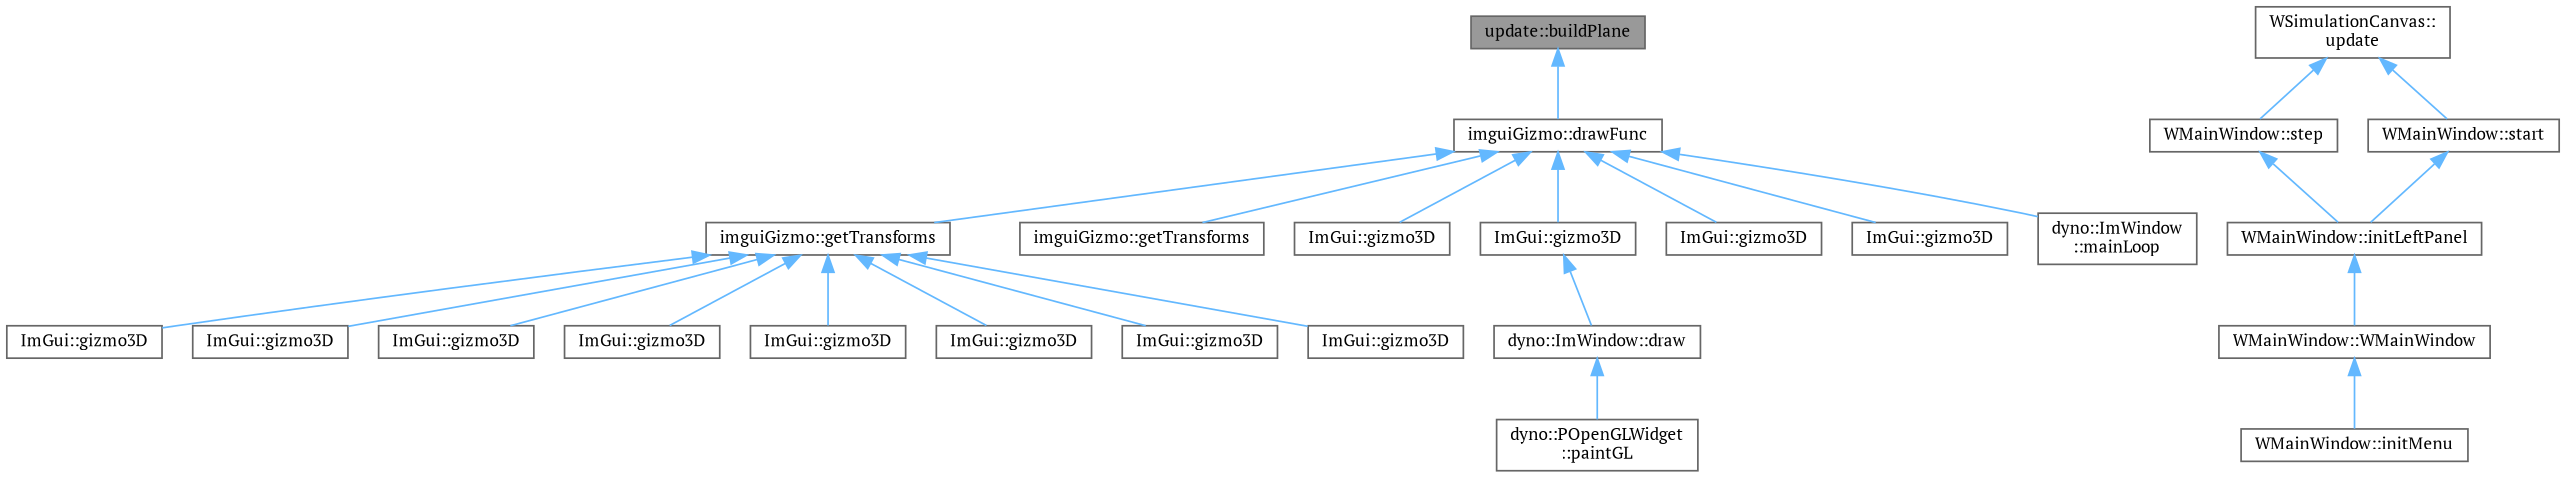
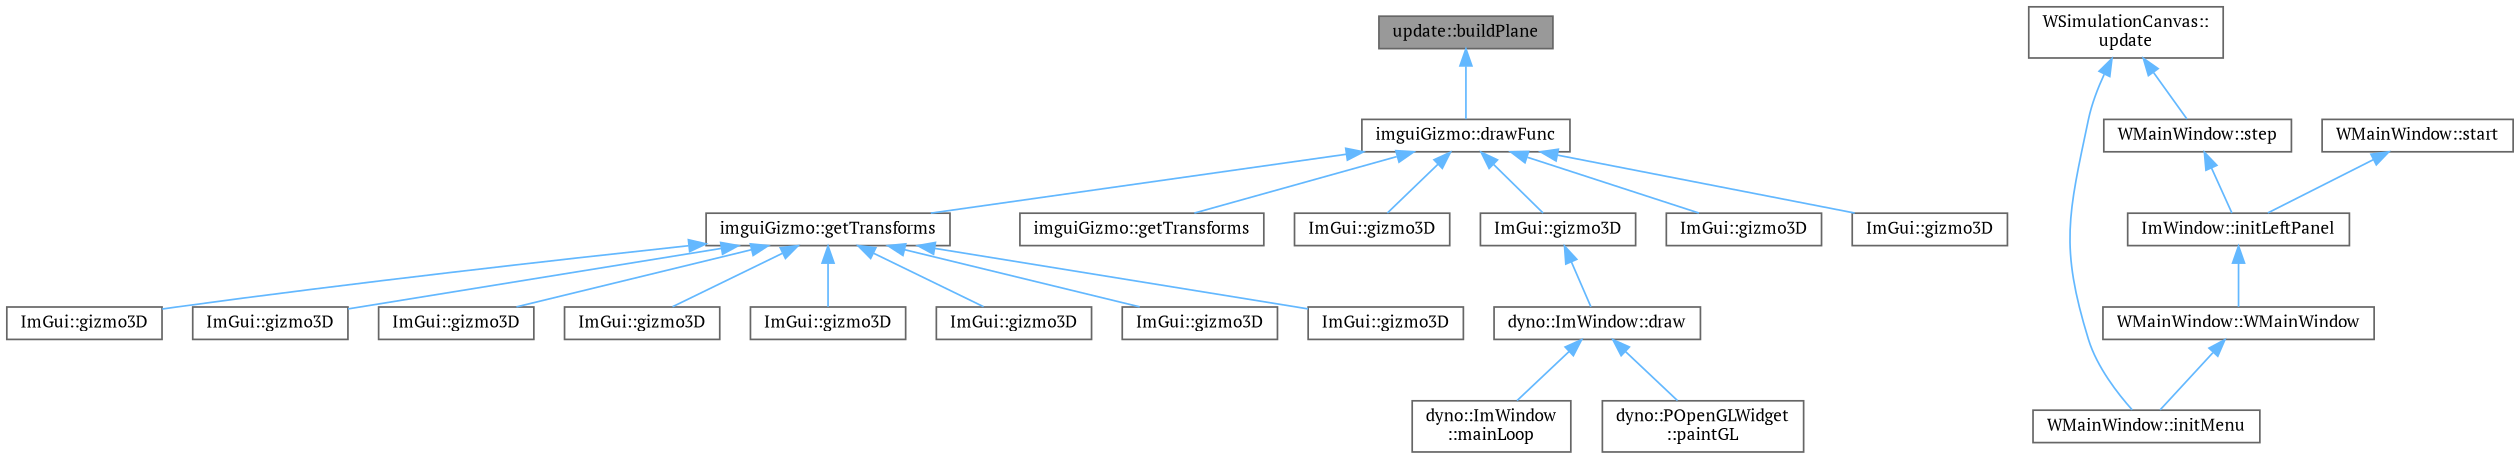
edge "WMainWindow::start" -> "WSimulationCanvas:: update": now "WMainWindow::initMenu" -> "WSimulationCanvas:: update"
edge "dyno::ImWindow ::mainLoop" -> "imguiGizmo::drawFunc": now "dyno::ImWindow ::mainLoop" -> "dyno::ImWindow::draw"
node "WMainWindow::initLeftPanel": label "WMainWindow::initLeftPanel" -> "ImWindow::initLeftPanel"
